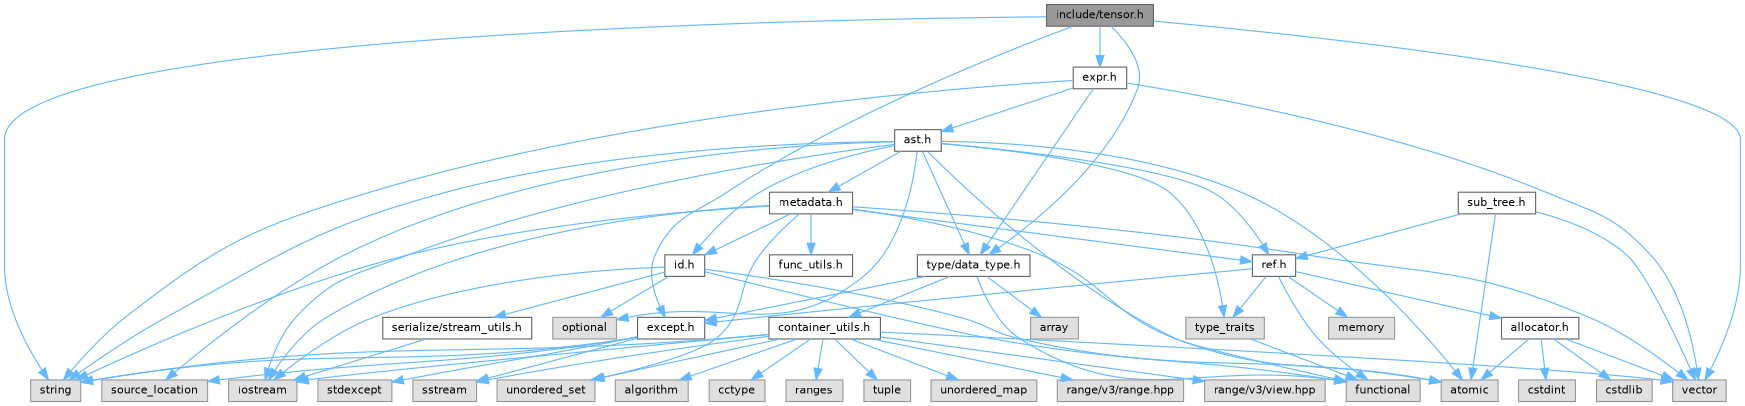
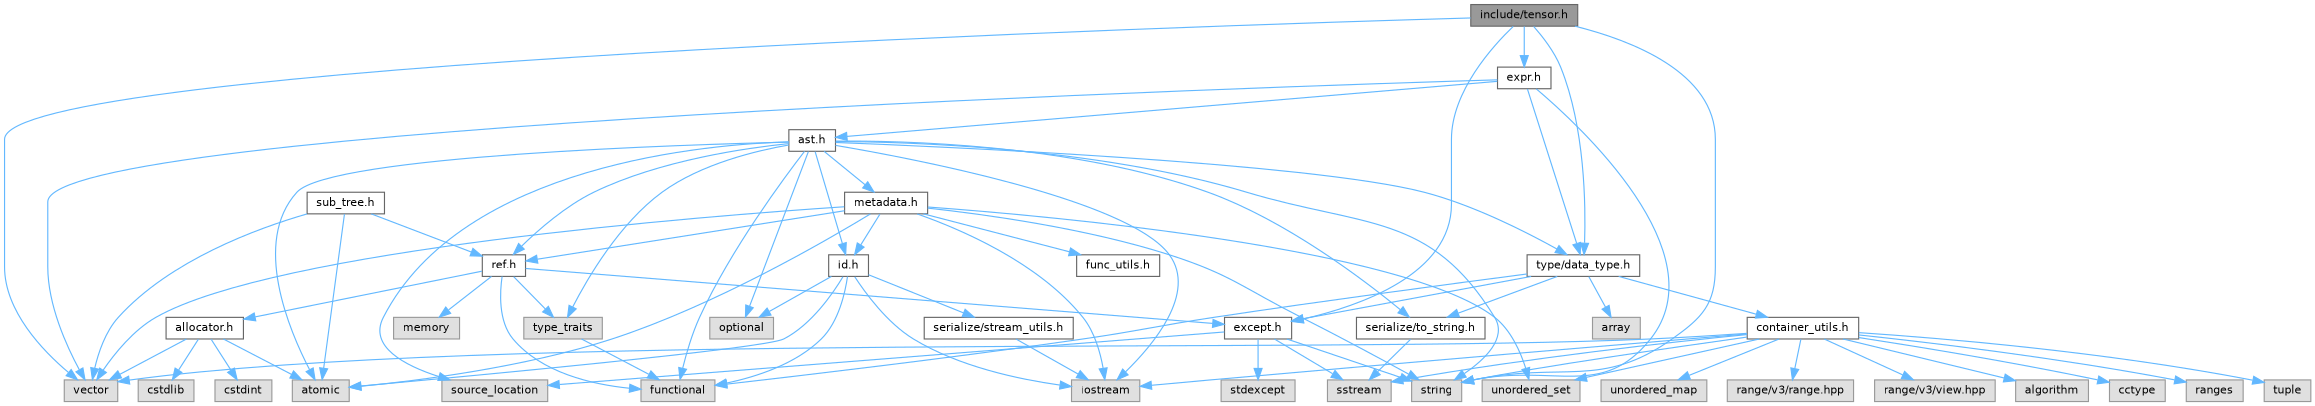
node "serialize/to_string.h": added
